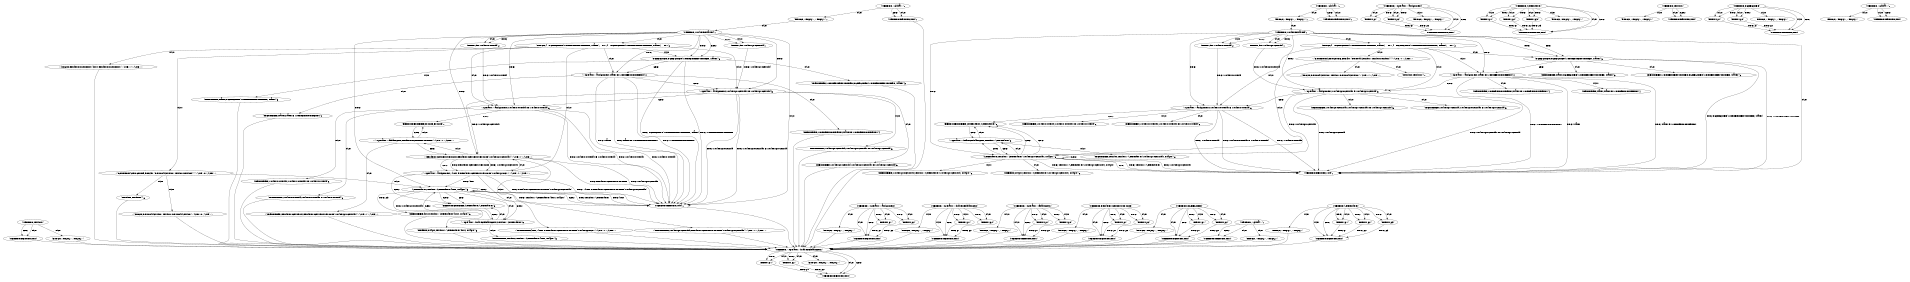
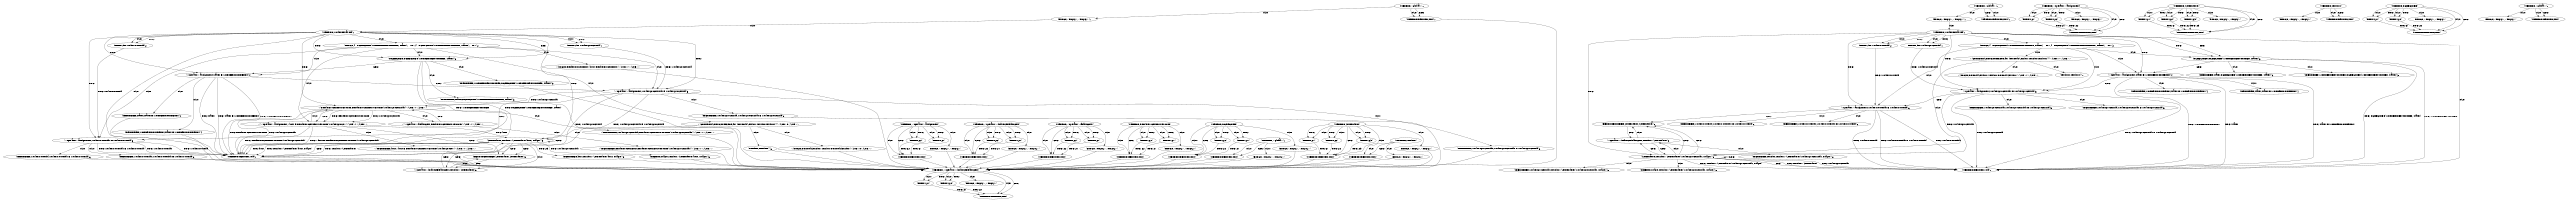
node "(FIELD_IDENTIFIER,FromID,FromID)": removed
node "(IDENTIFIER,session,session->SetRenderer(host, nullptr))": removed
